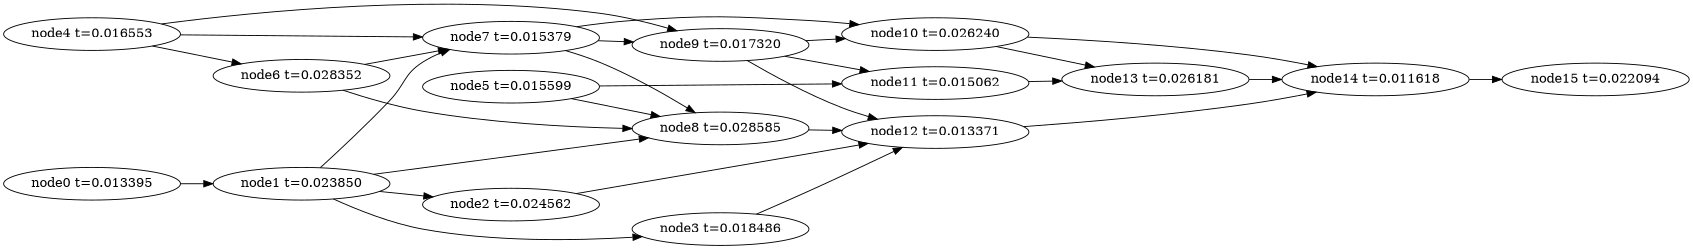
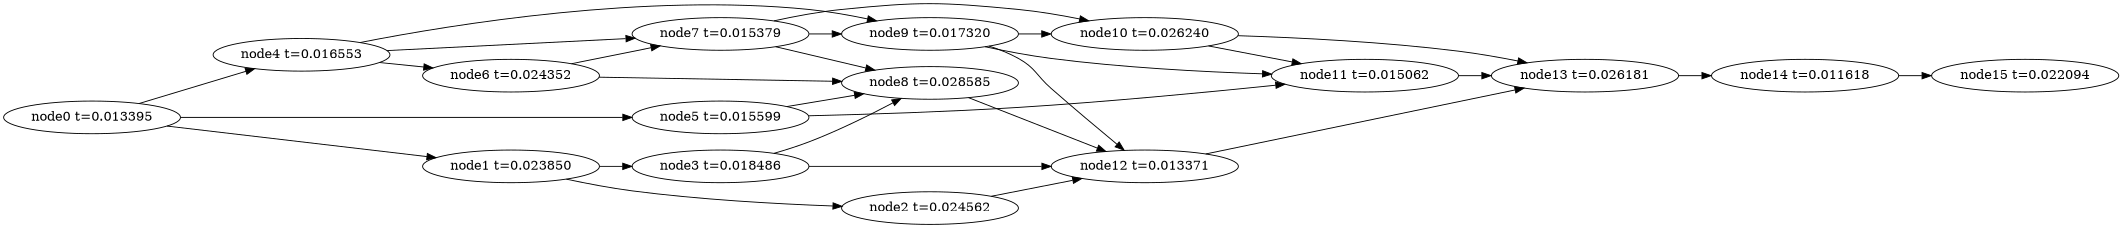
edge "node10 t=0.026240" -> "node14 t=0.011618": now "node10 t=0.026240" -> "node11 t=0.015062"
node "node6 t=0.028352": label "node6 t=0.028352" -> "node6 t=0.024352"
edge "node0 t=0.013395" -> "node4 t=0.016553": added
edge "node1 t=0.023850" -> "node7 t=0.015379": removed
edge "node12 t=0.013371" -> "node14 t=0.011618": now "node12 t=0.013371" -> "node13 t=0.026181"
edge "node0 t=0.013395" -> "node5 t=0.015599": added
edge "node1 t=0.023850" -> "node8 t=0.028585": now "node3 t=0.018486" -> "node8 t=0.028585"
